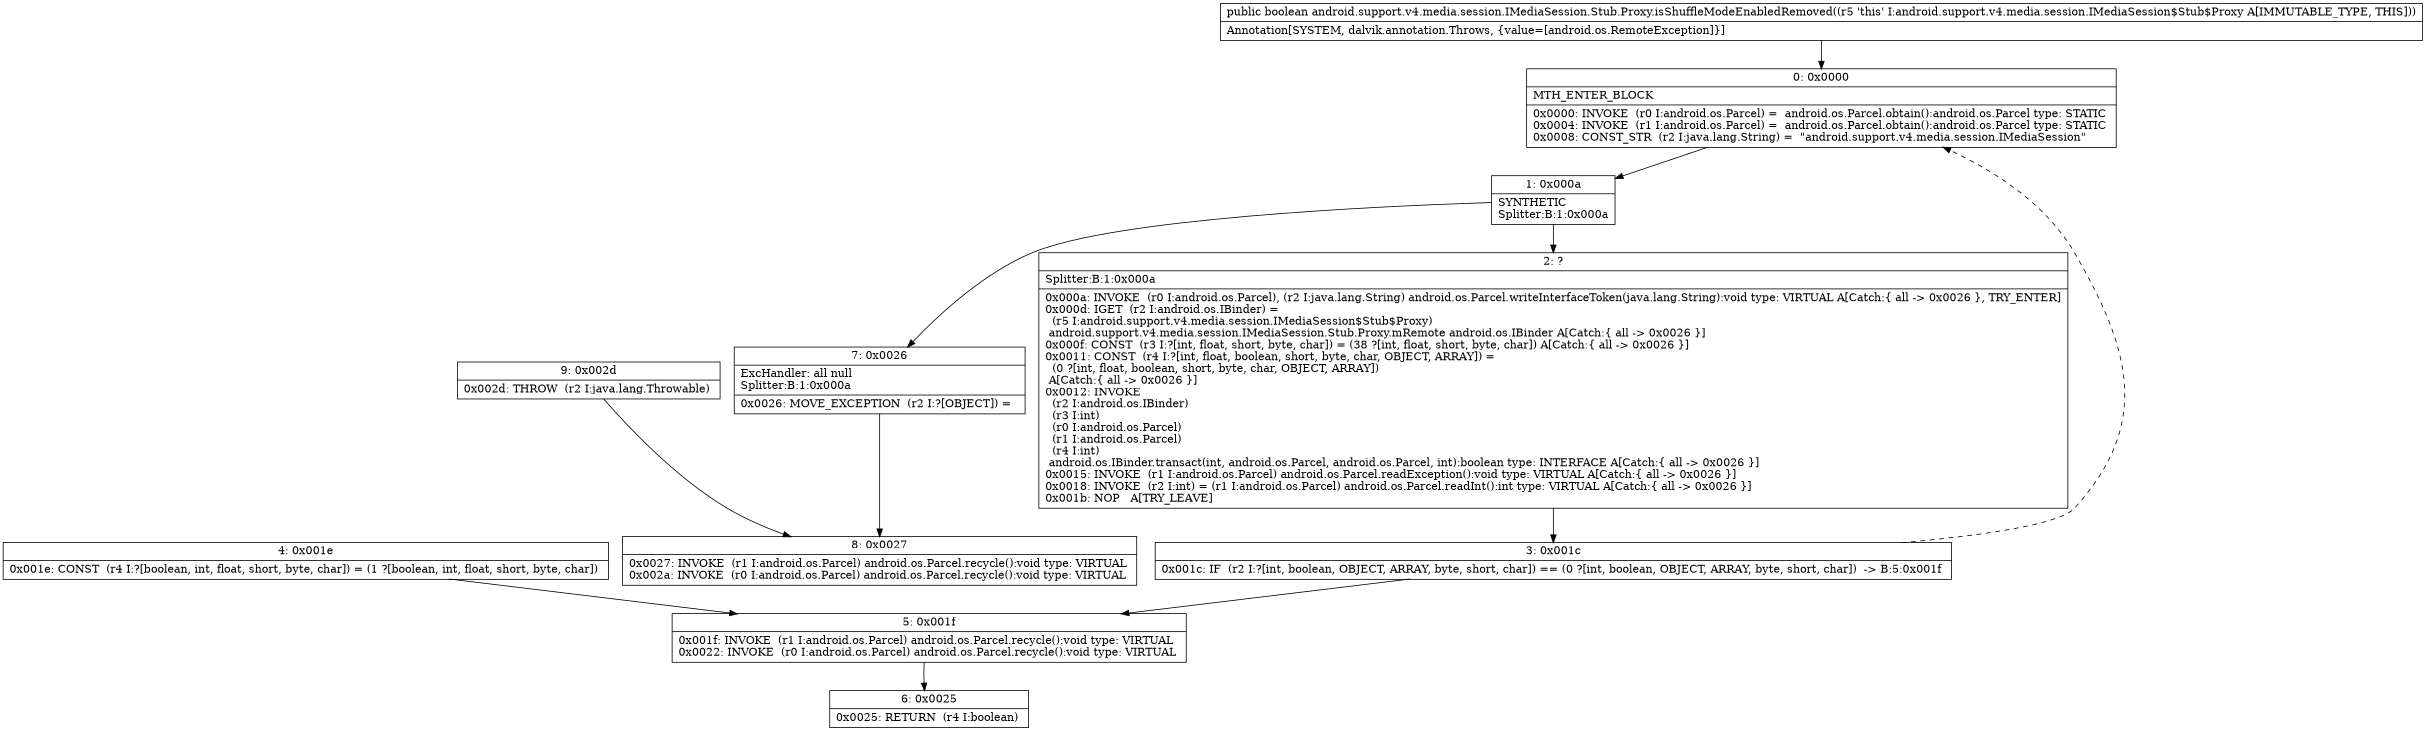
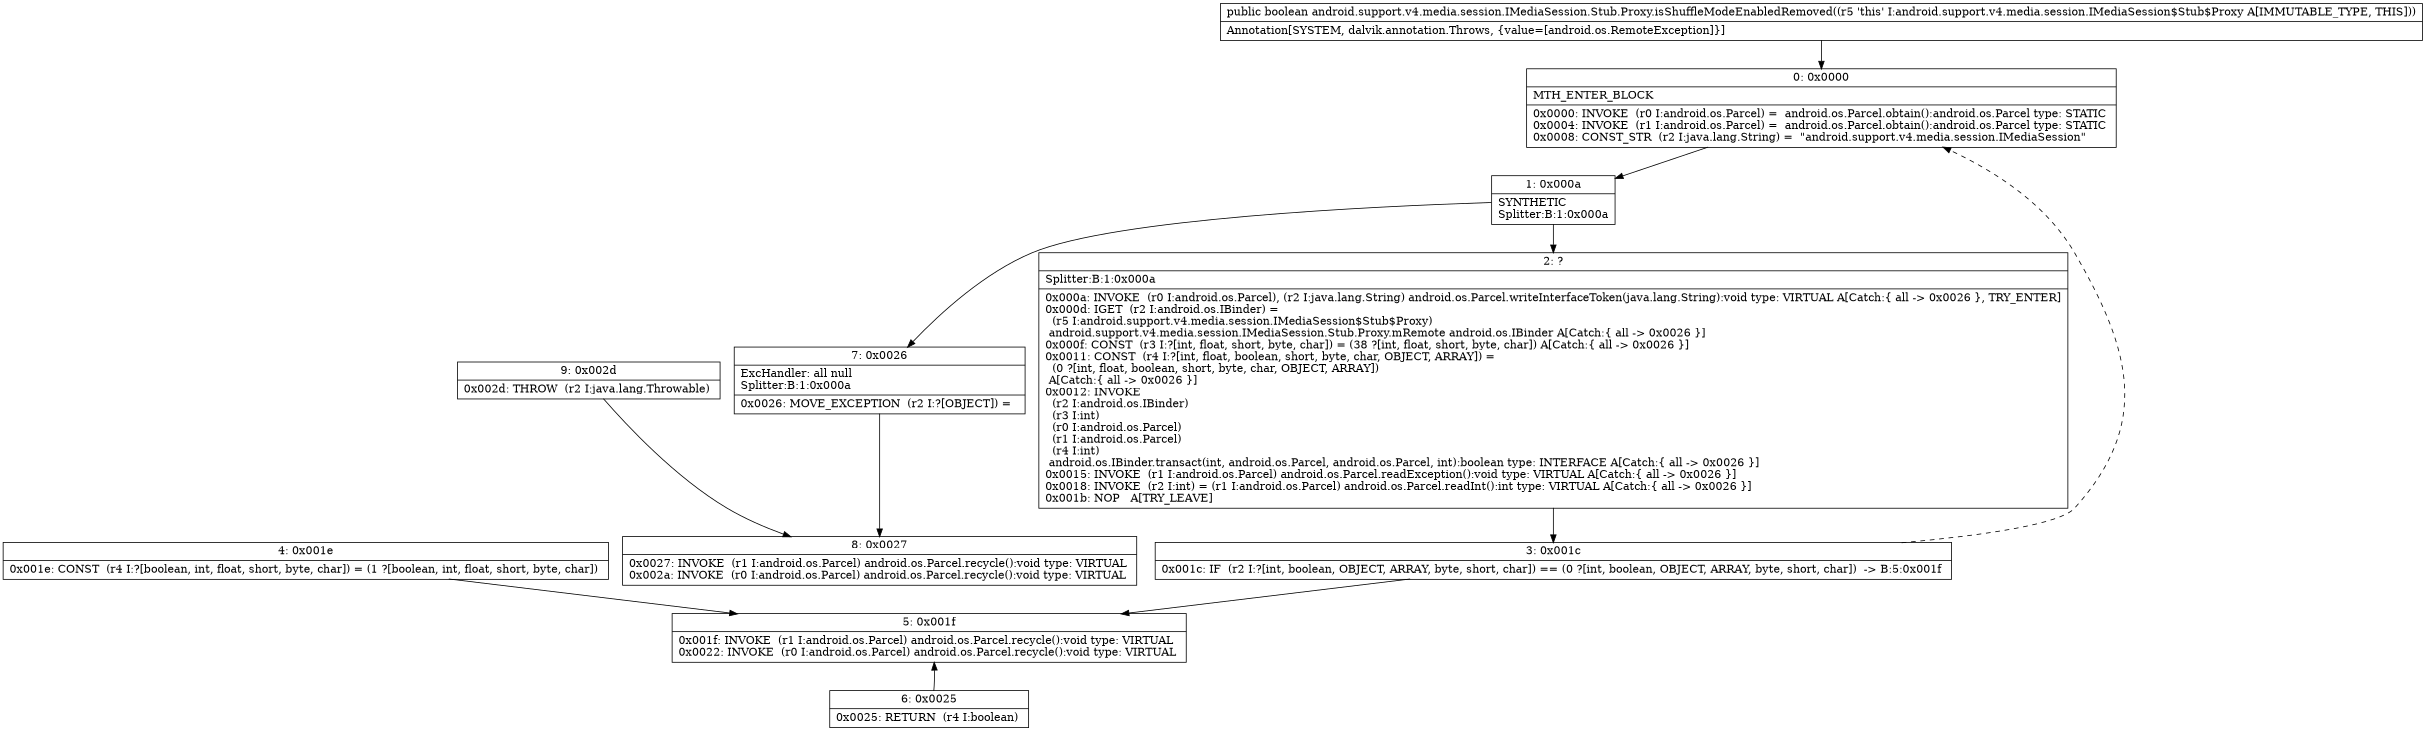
edge "5: 0x001f" -> "6: 0x0025": reversed
